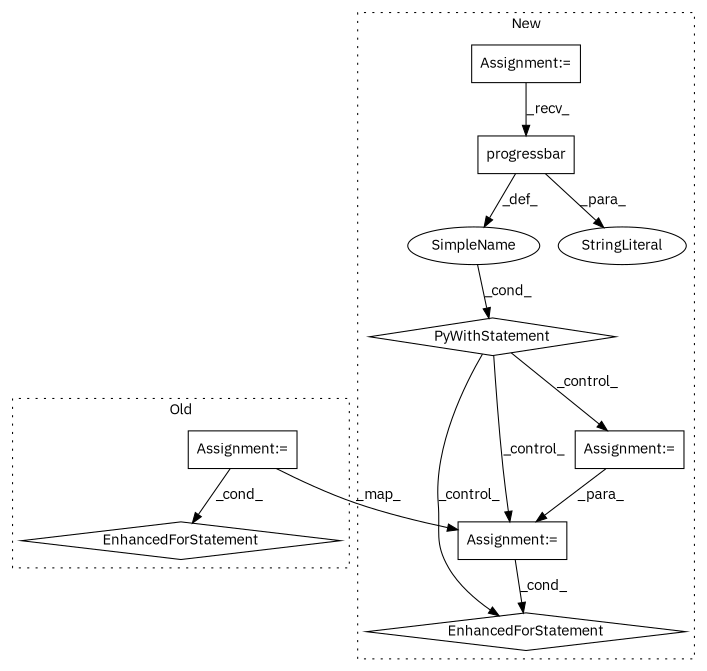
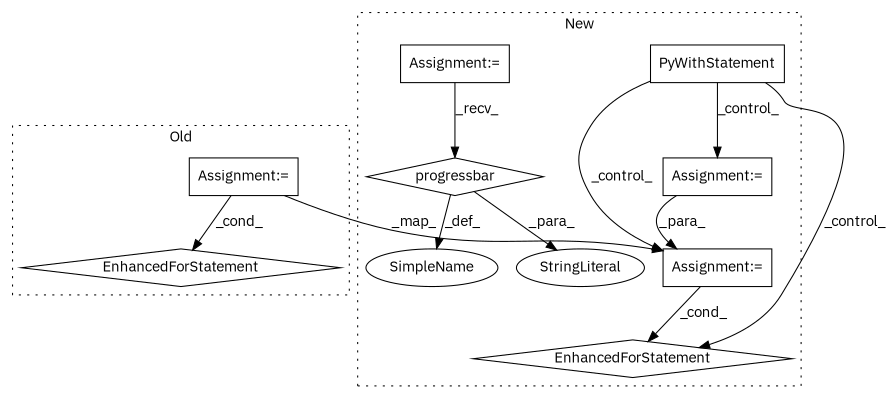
node "progressbar": shape box -> diamond
edge "SimpleName" -> "PyWithStatement": removed, label "_cond_"
node "PyWithStatement": shape diamond -> box
